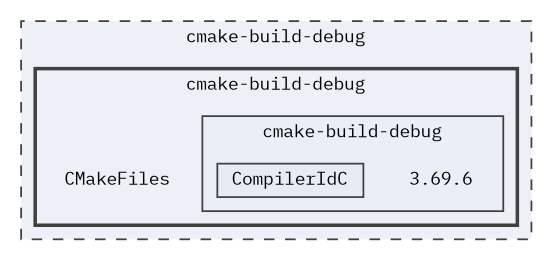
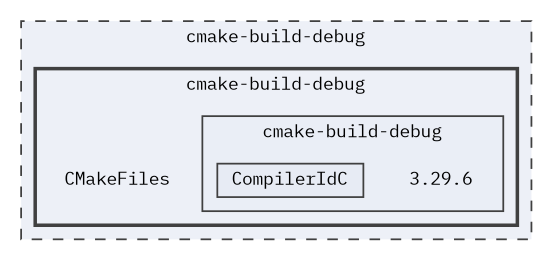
node "3.69.6": label "3.69.6" -> "3.29.6"
